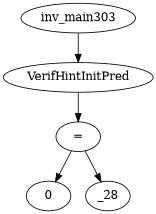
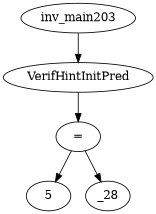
node "inv_main303": label "inv_main303" -> "inv_main203"
node "0": label "0" -> "5"
